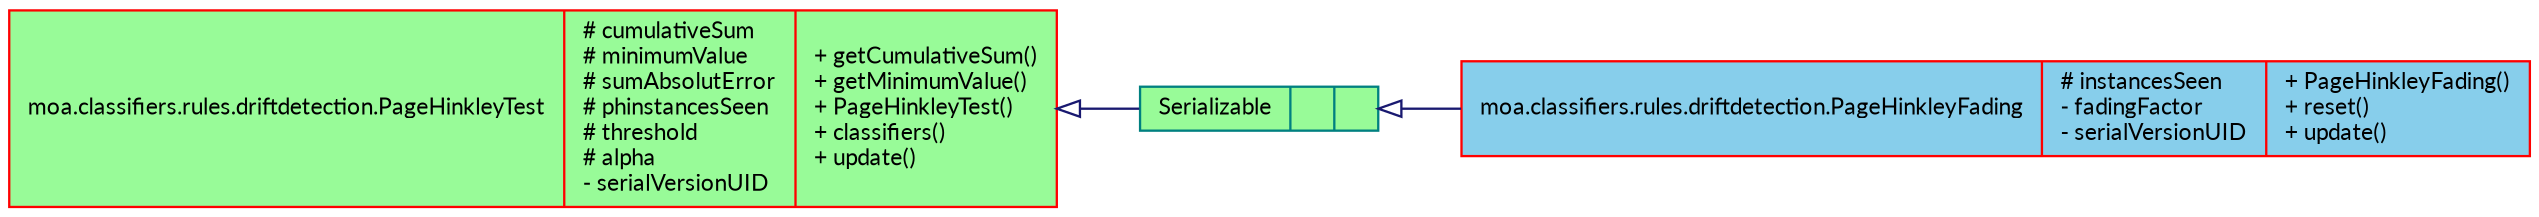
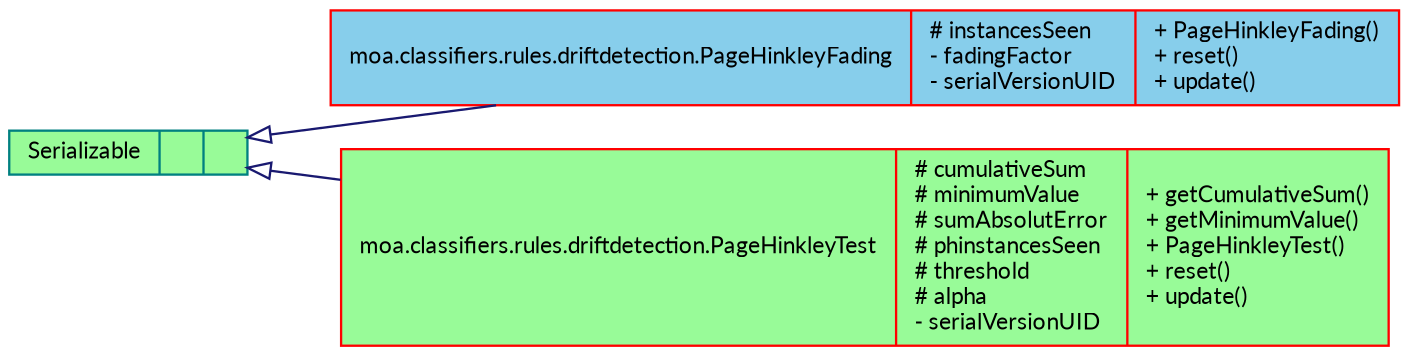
edge "Serializable" -> "moa.classifiers.rules.driftdetection.PageHinkleyTest": reversed
node "moa.classifiers.rules.driftdetection.PageHinkleyTest": text "+ classifiers()" -> "+ reset()"
